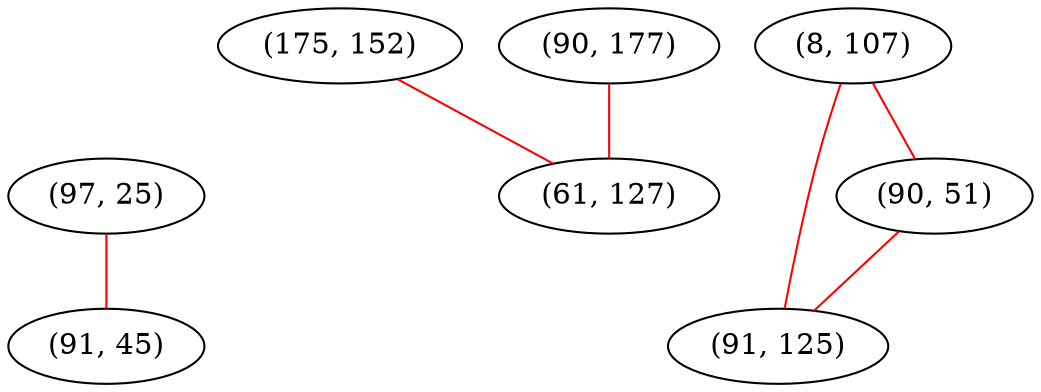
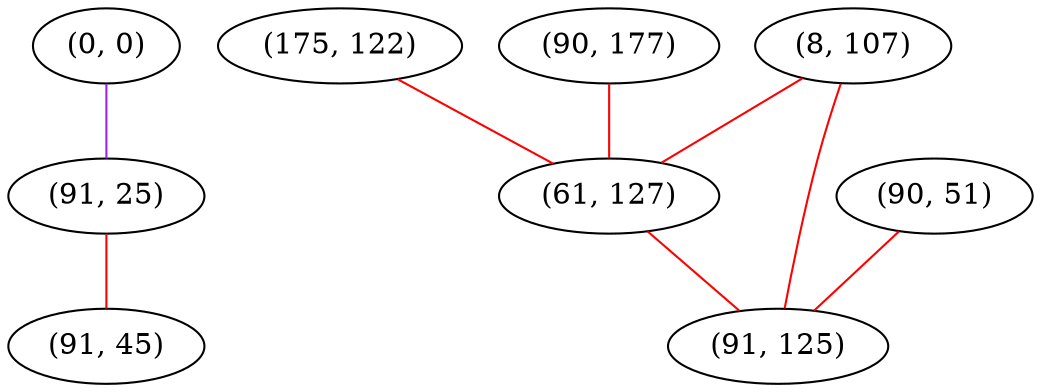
node "(0, 0)": added
node "(175, 152)": label "(175, 152)" -> "(175, 122)"
edge "(8, 107)" -- "(90, 51)": now "(8, 107)" -- "(61, 127)"
node "(97, 25)": label "(97, 25)" -> "(91, 25)"
edge "(61, 127)" -- "(91, 125)": added
